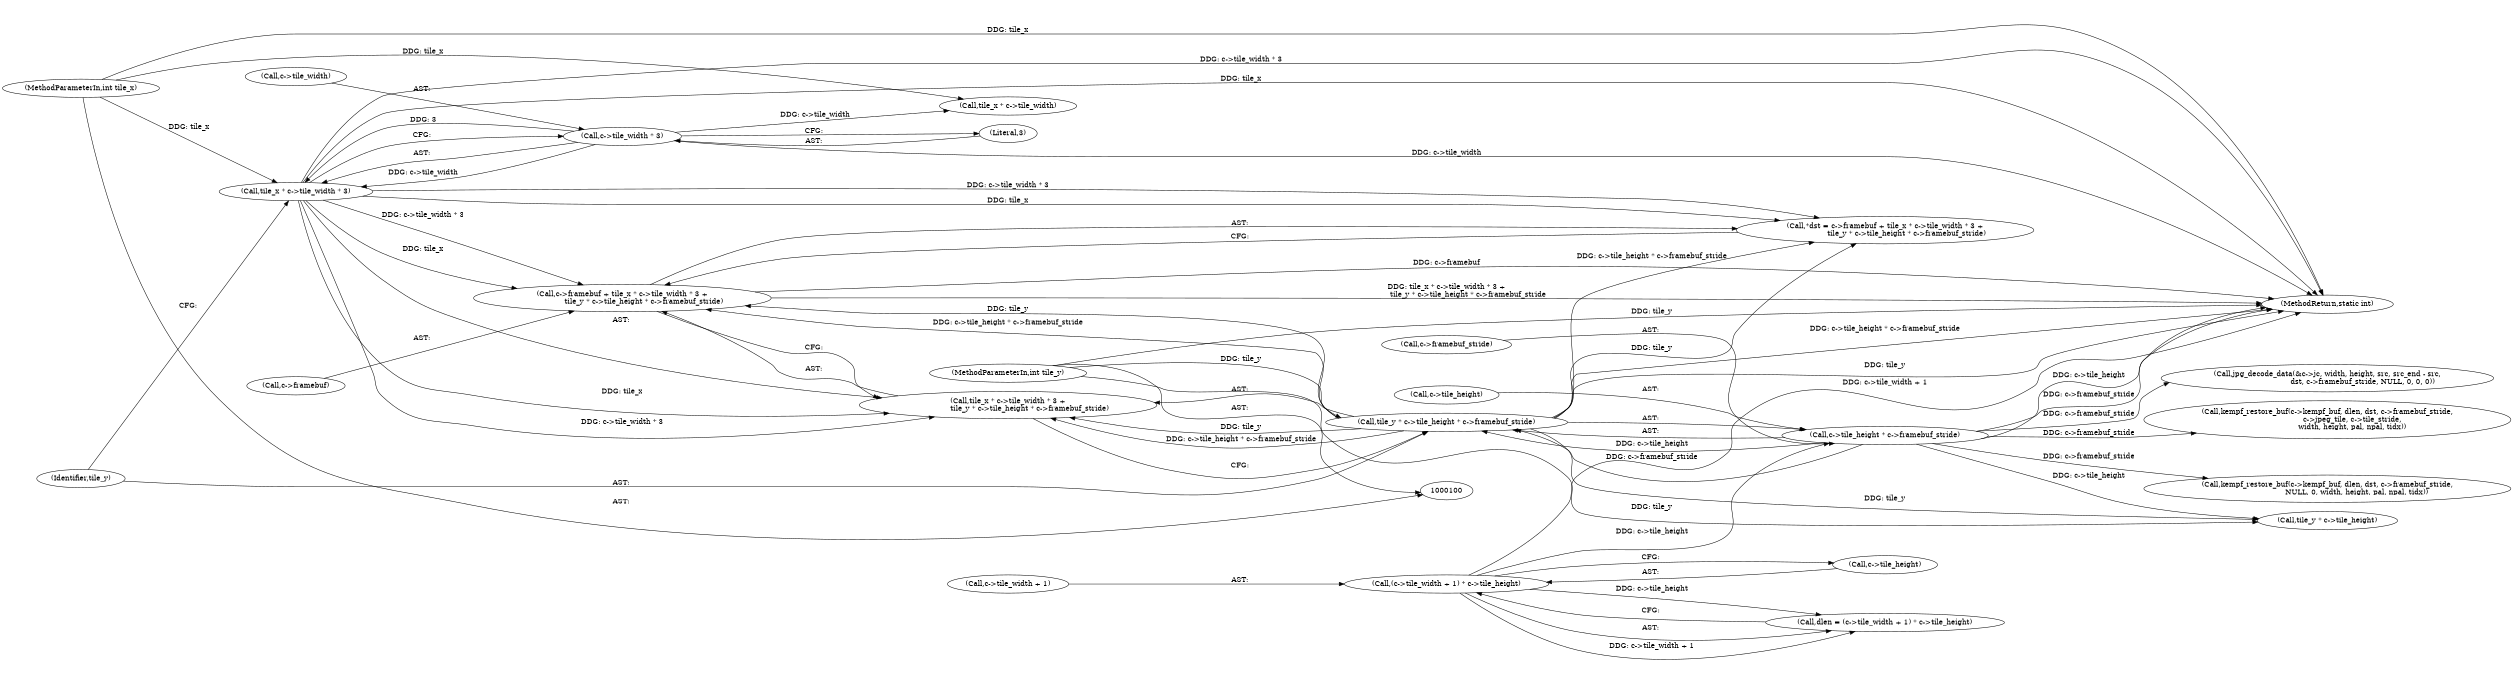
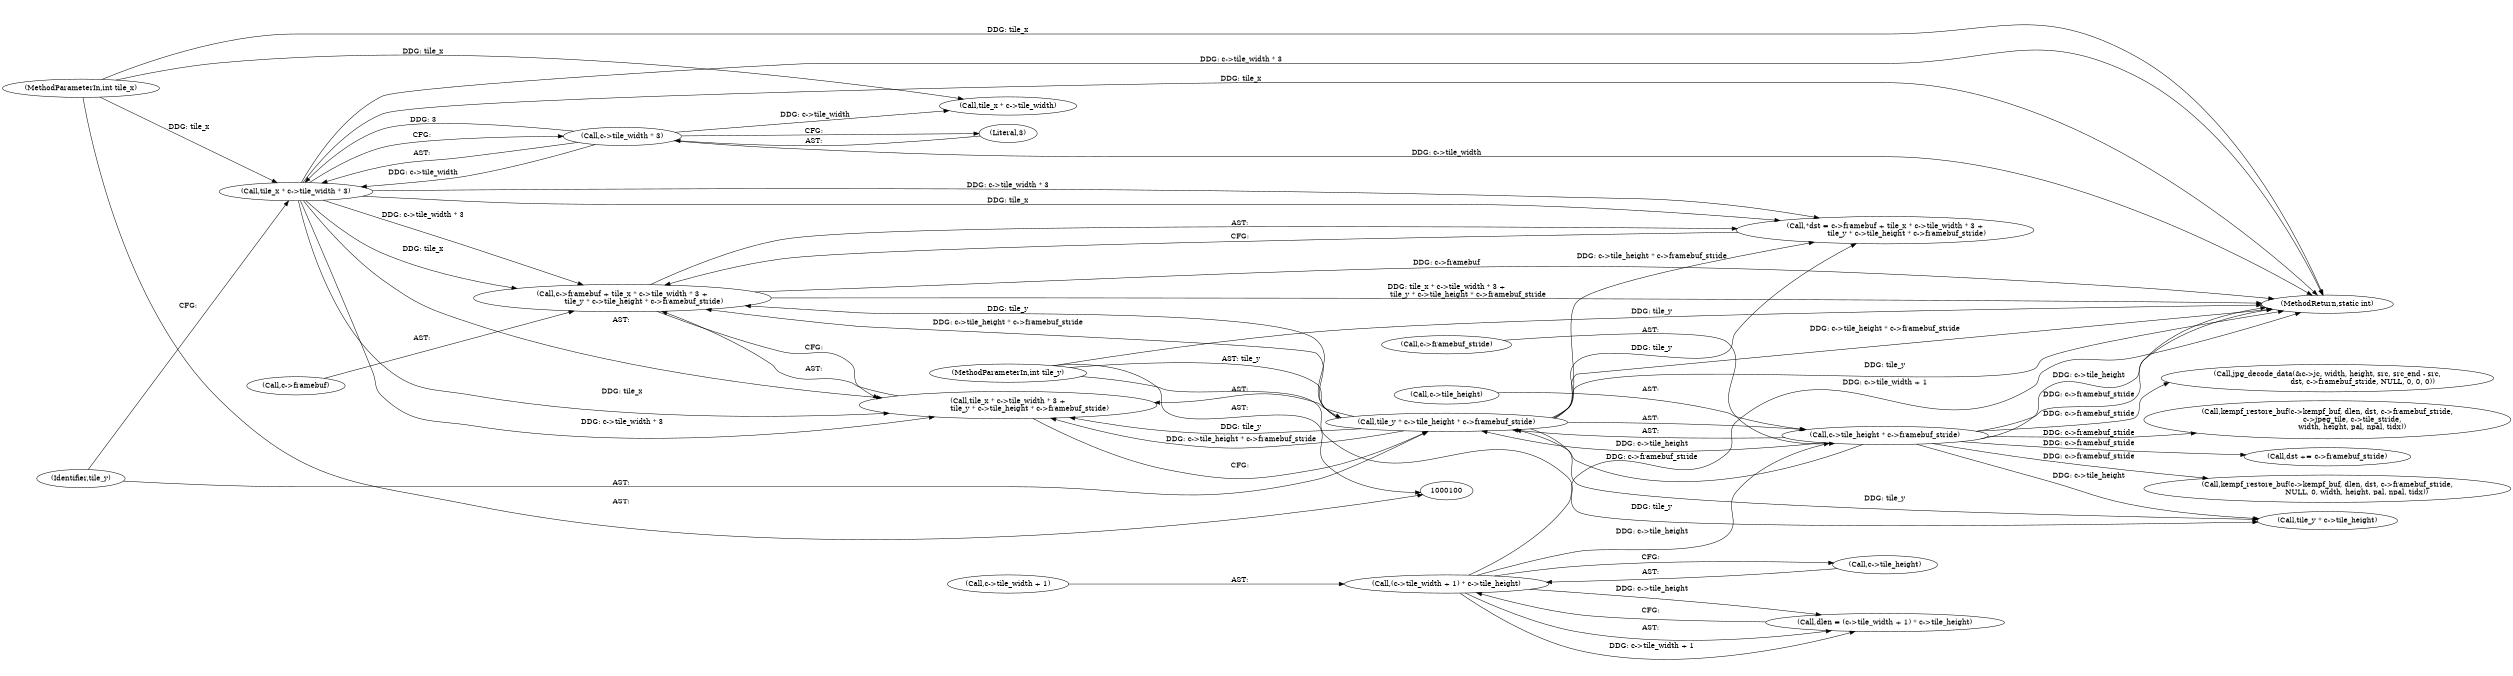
node "(Call,c->tile_width)": removed
edge "(MethodParameterIn,int tile_y)" -> "(Call,tile_y * c->tile_height * c->framebuf_stride)": label "DDG: tile_y" -> "AST: tile_y"
node "(Call,dst += c->framebuf_stride)": added
